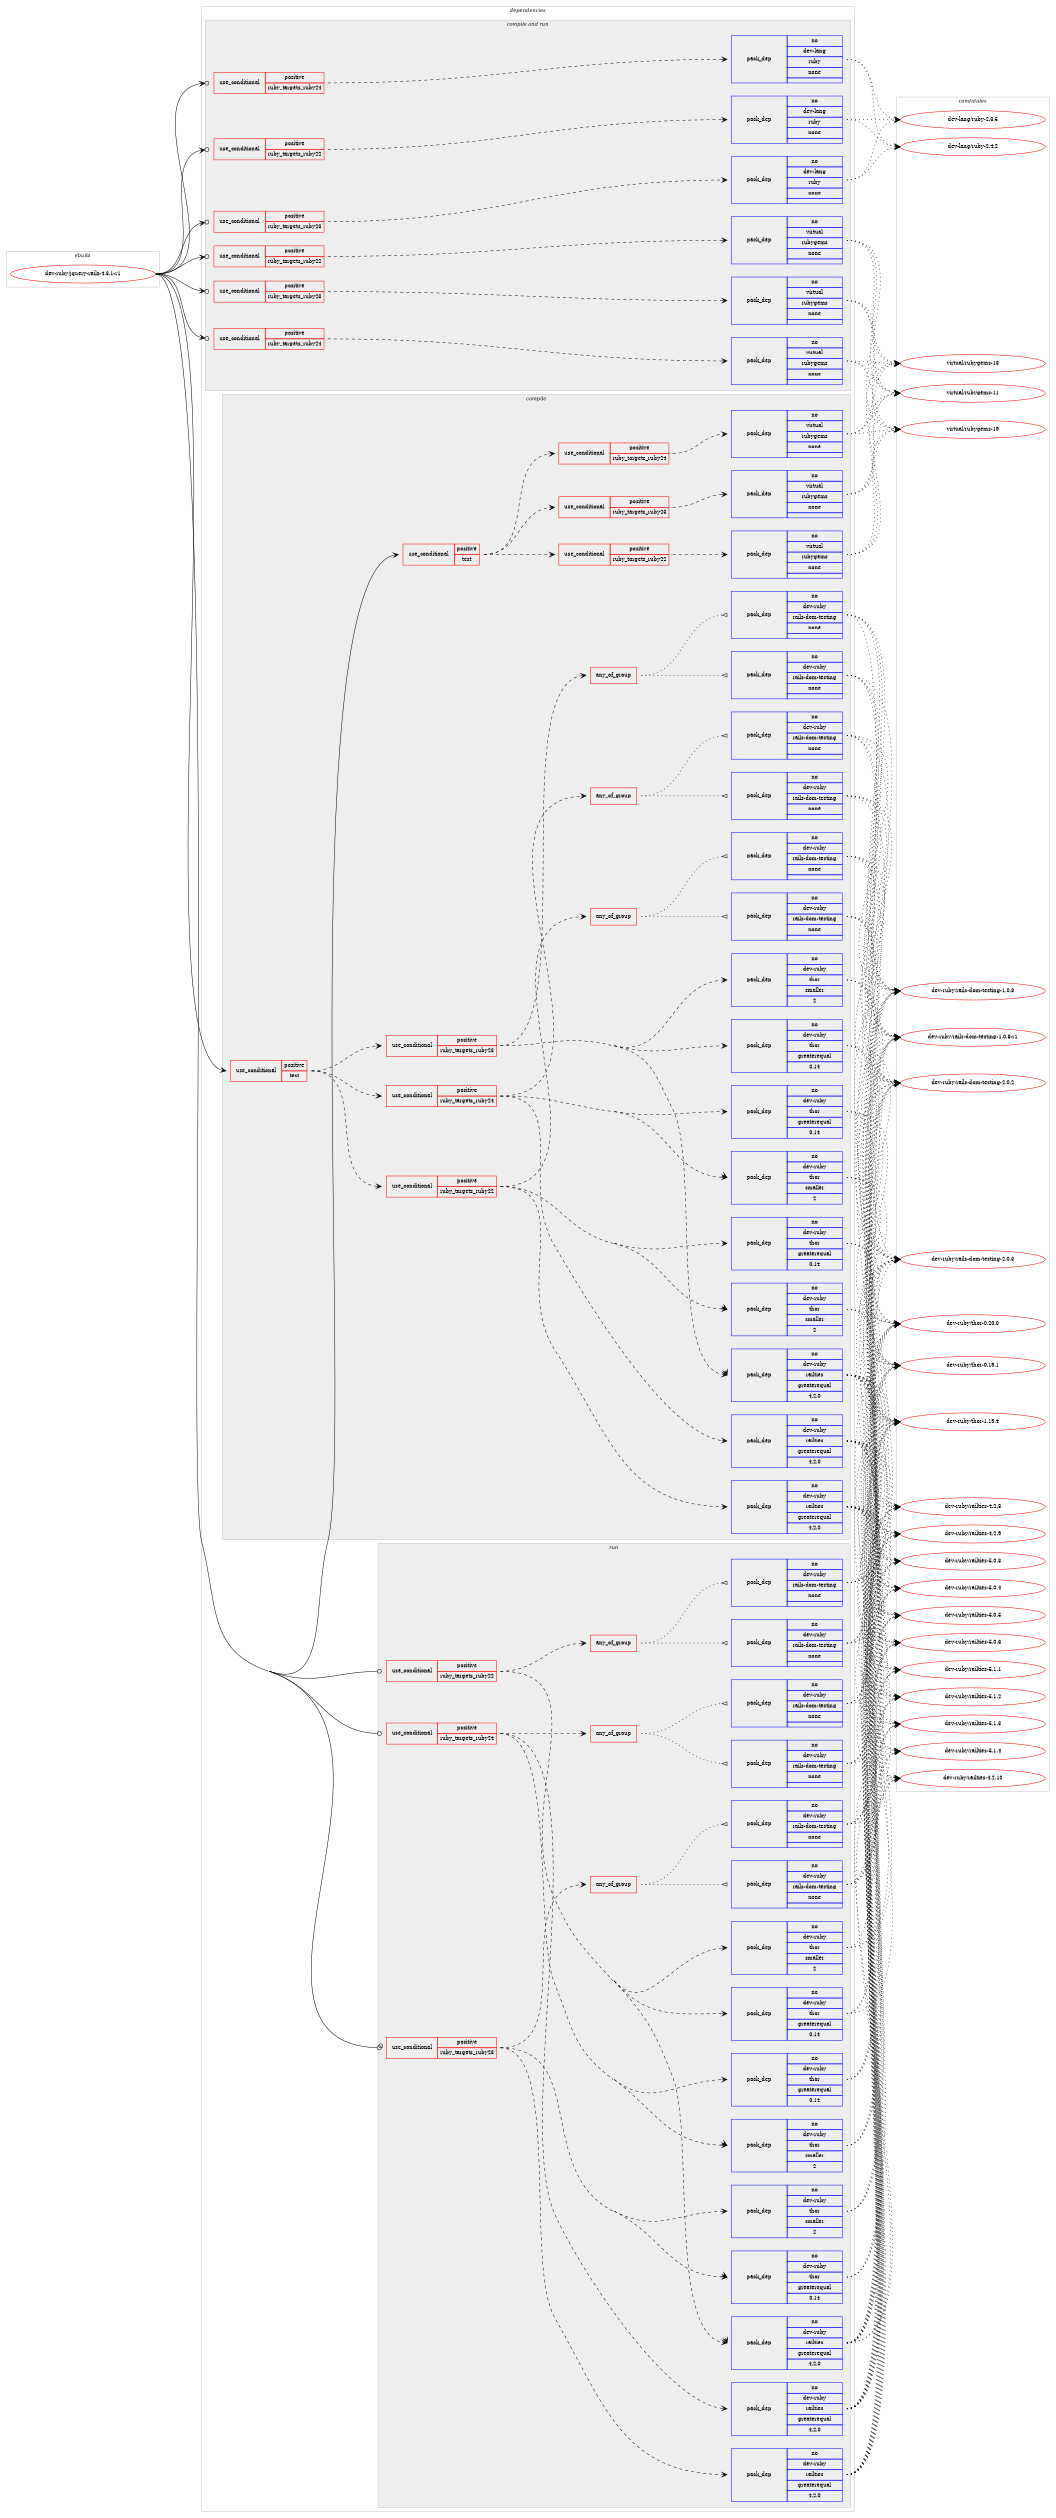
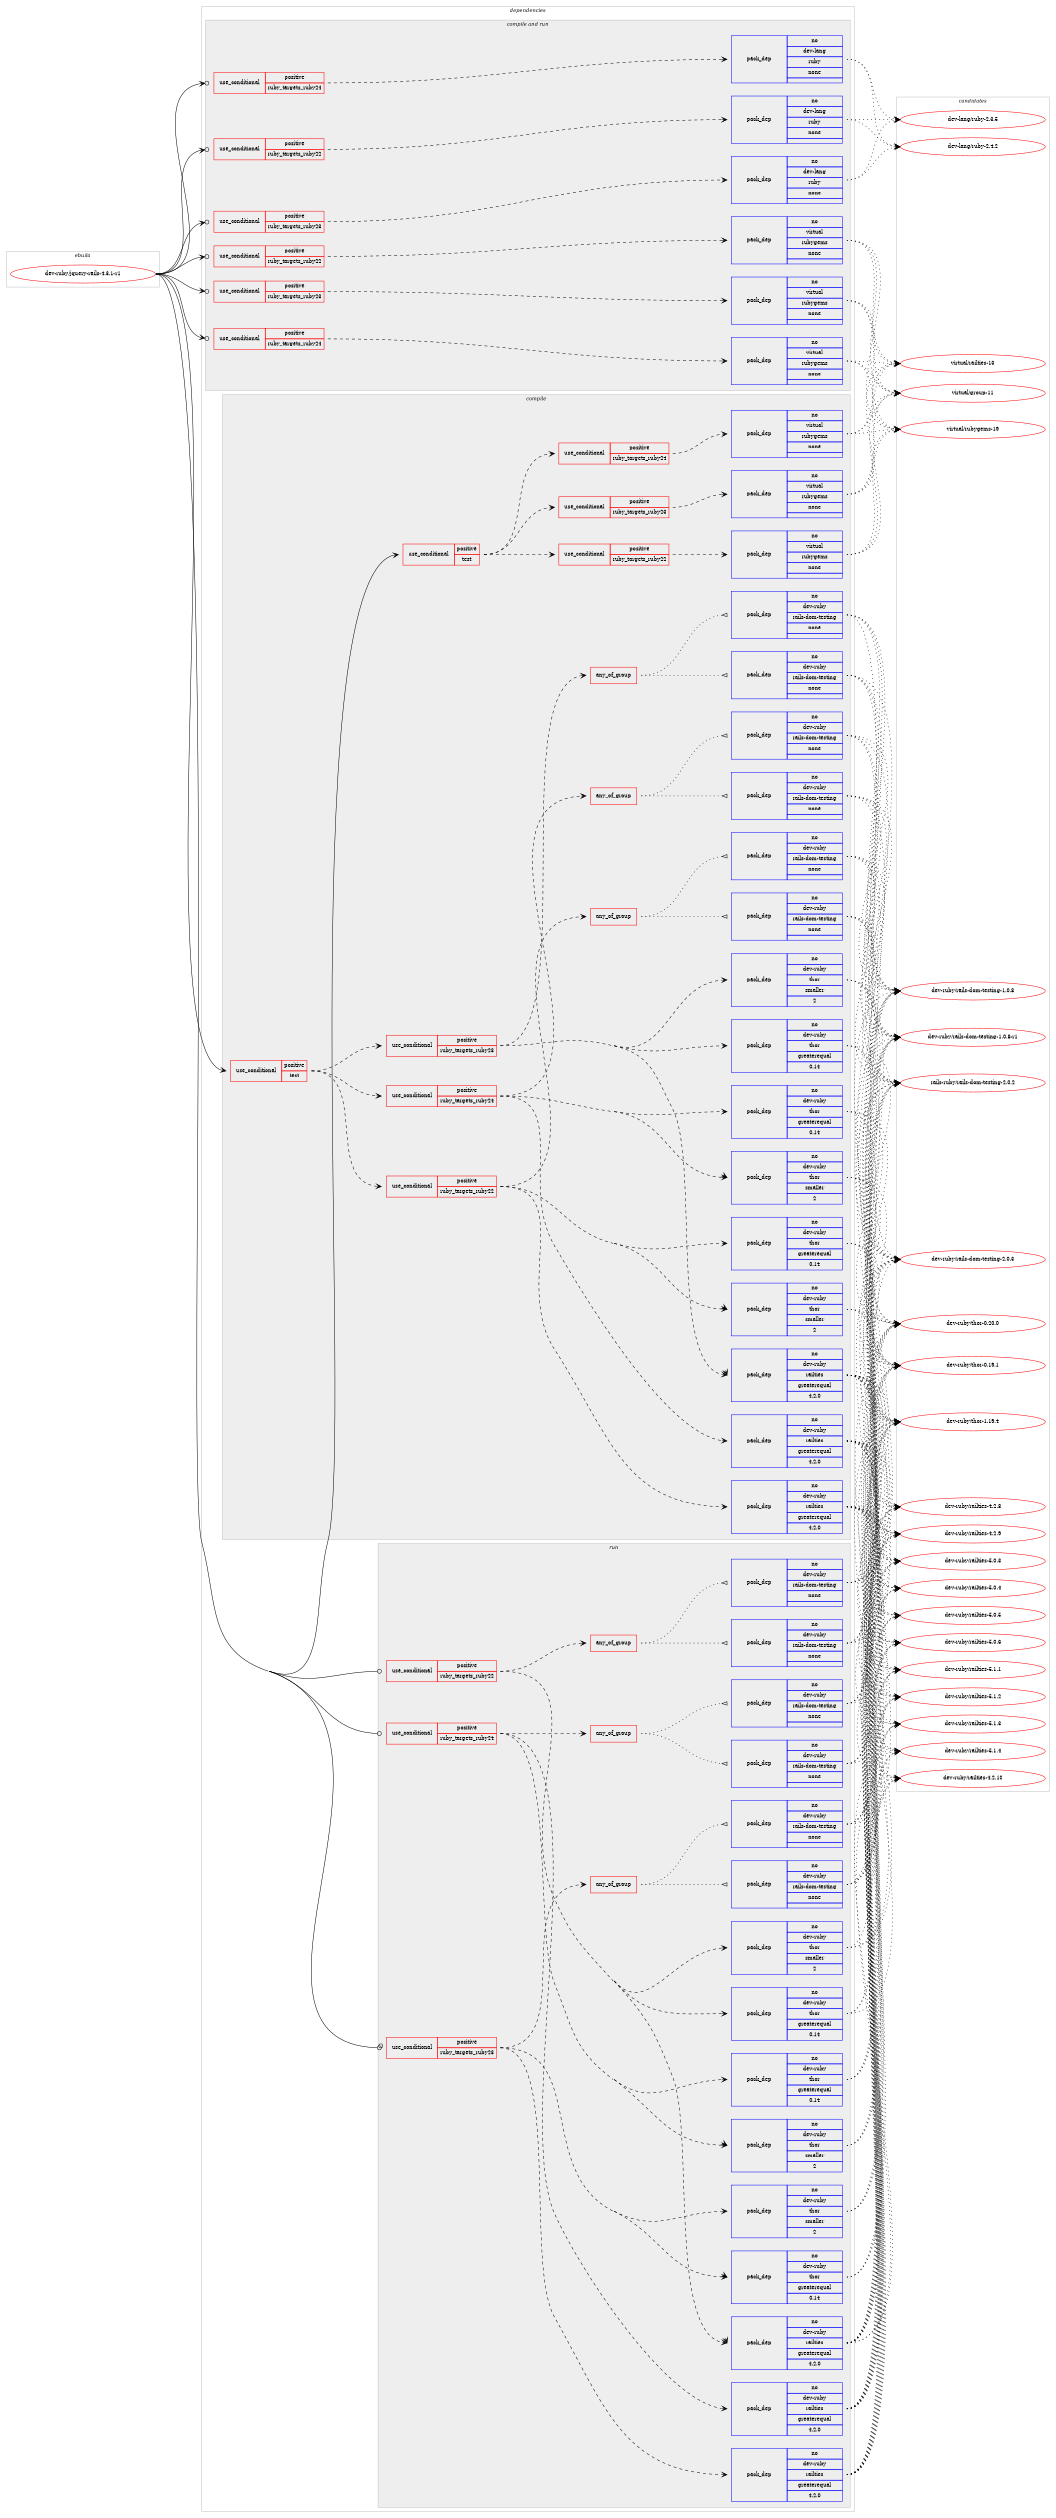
node "virtual/rubygems-13": label "virtual/rubygems-13" -> "virtual/railties-13"
node "virtual/rubygems-11": label "virtual/rubygems-11" -> "virtual/group-11"
node "dev-ruby/rails-dom-testing-2.0.2": label "dev-ruby/rails-dom-testing-2.0.2" -> "rails-ruby/rails-dom-testing-2.0.2"
